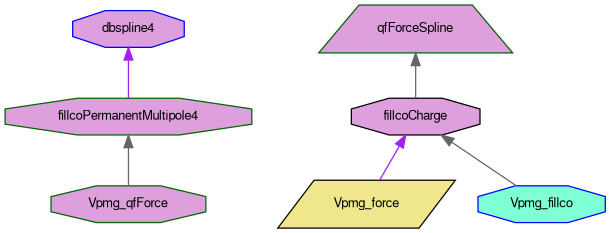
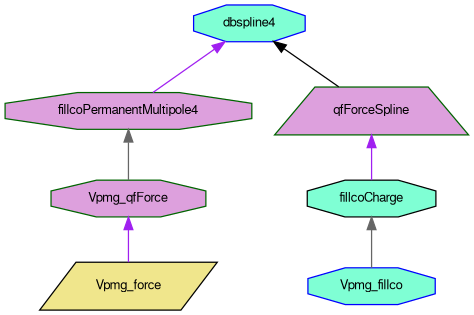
node "dbspline4": fillcolor plum -> aquamarine
edge "qfForceSpline" -> "dbspline4": added
edge "fillcoCharge" -> "qfForceSpline": color gray40 -> purple
node "fillcoCharge": fillcolor plum -> aquamarine
edge "Vpmg_force" -> "fillcoCharge": now "Vpmg_force" -> "Vpmg_qfForce"
